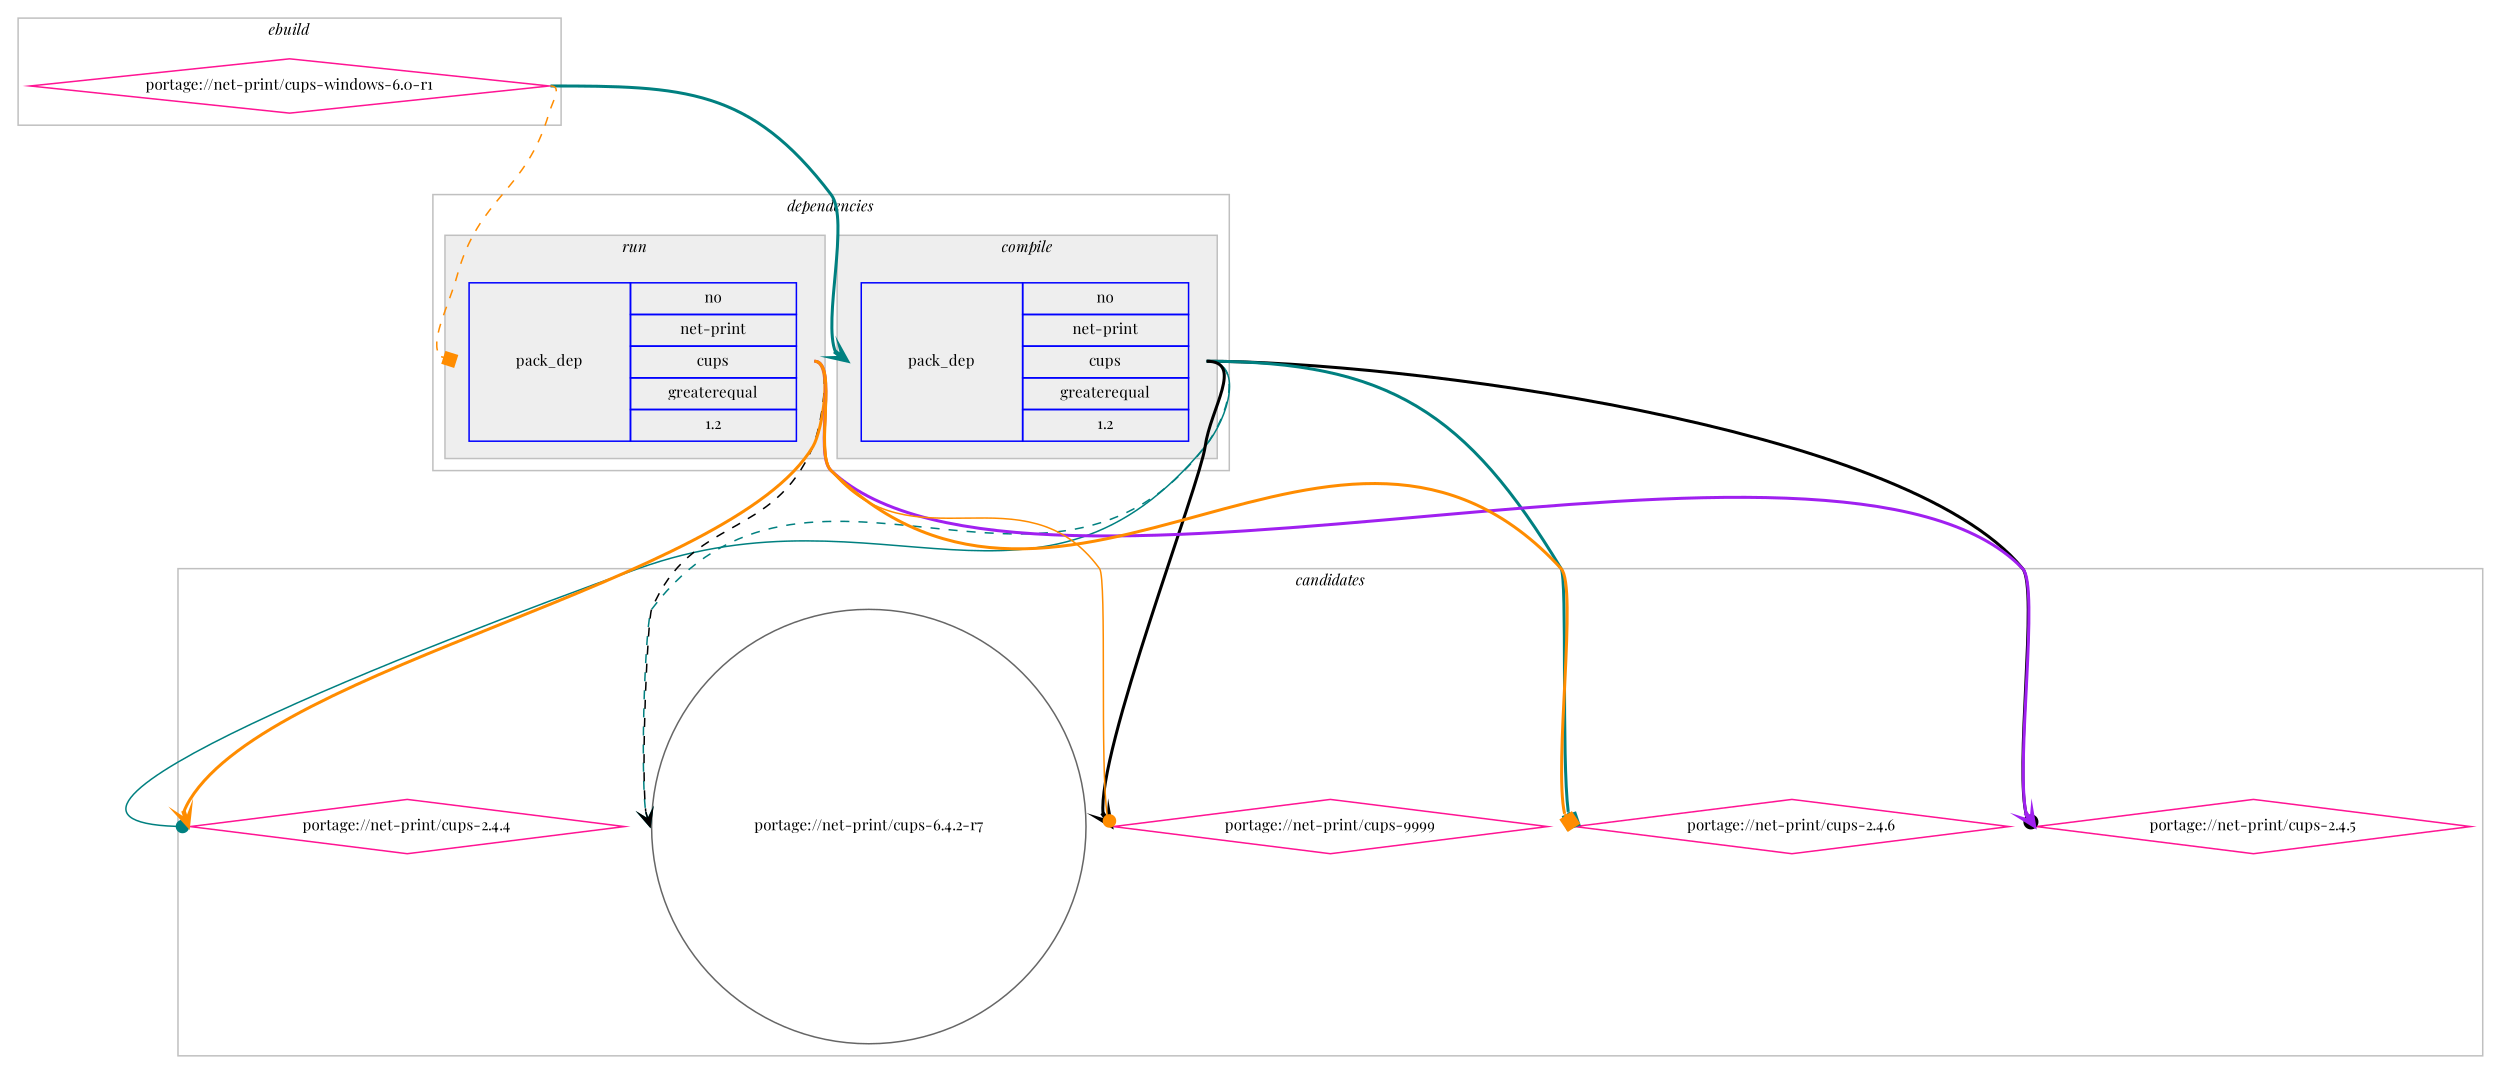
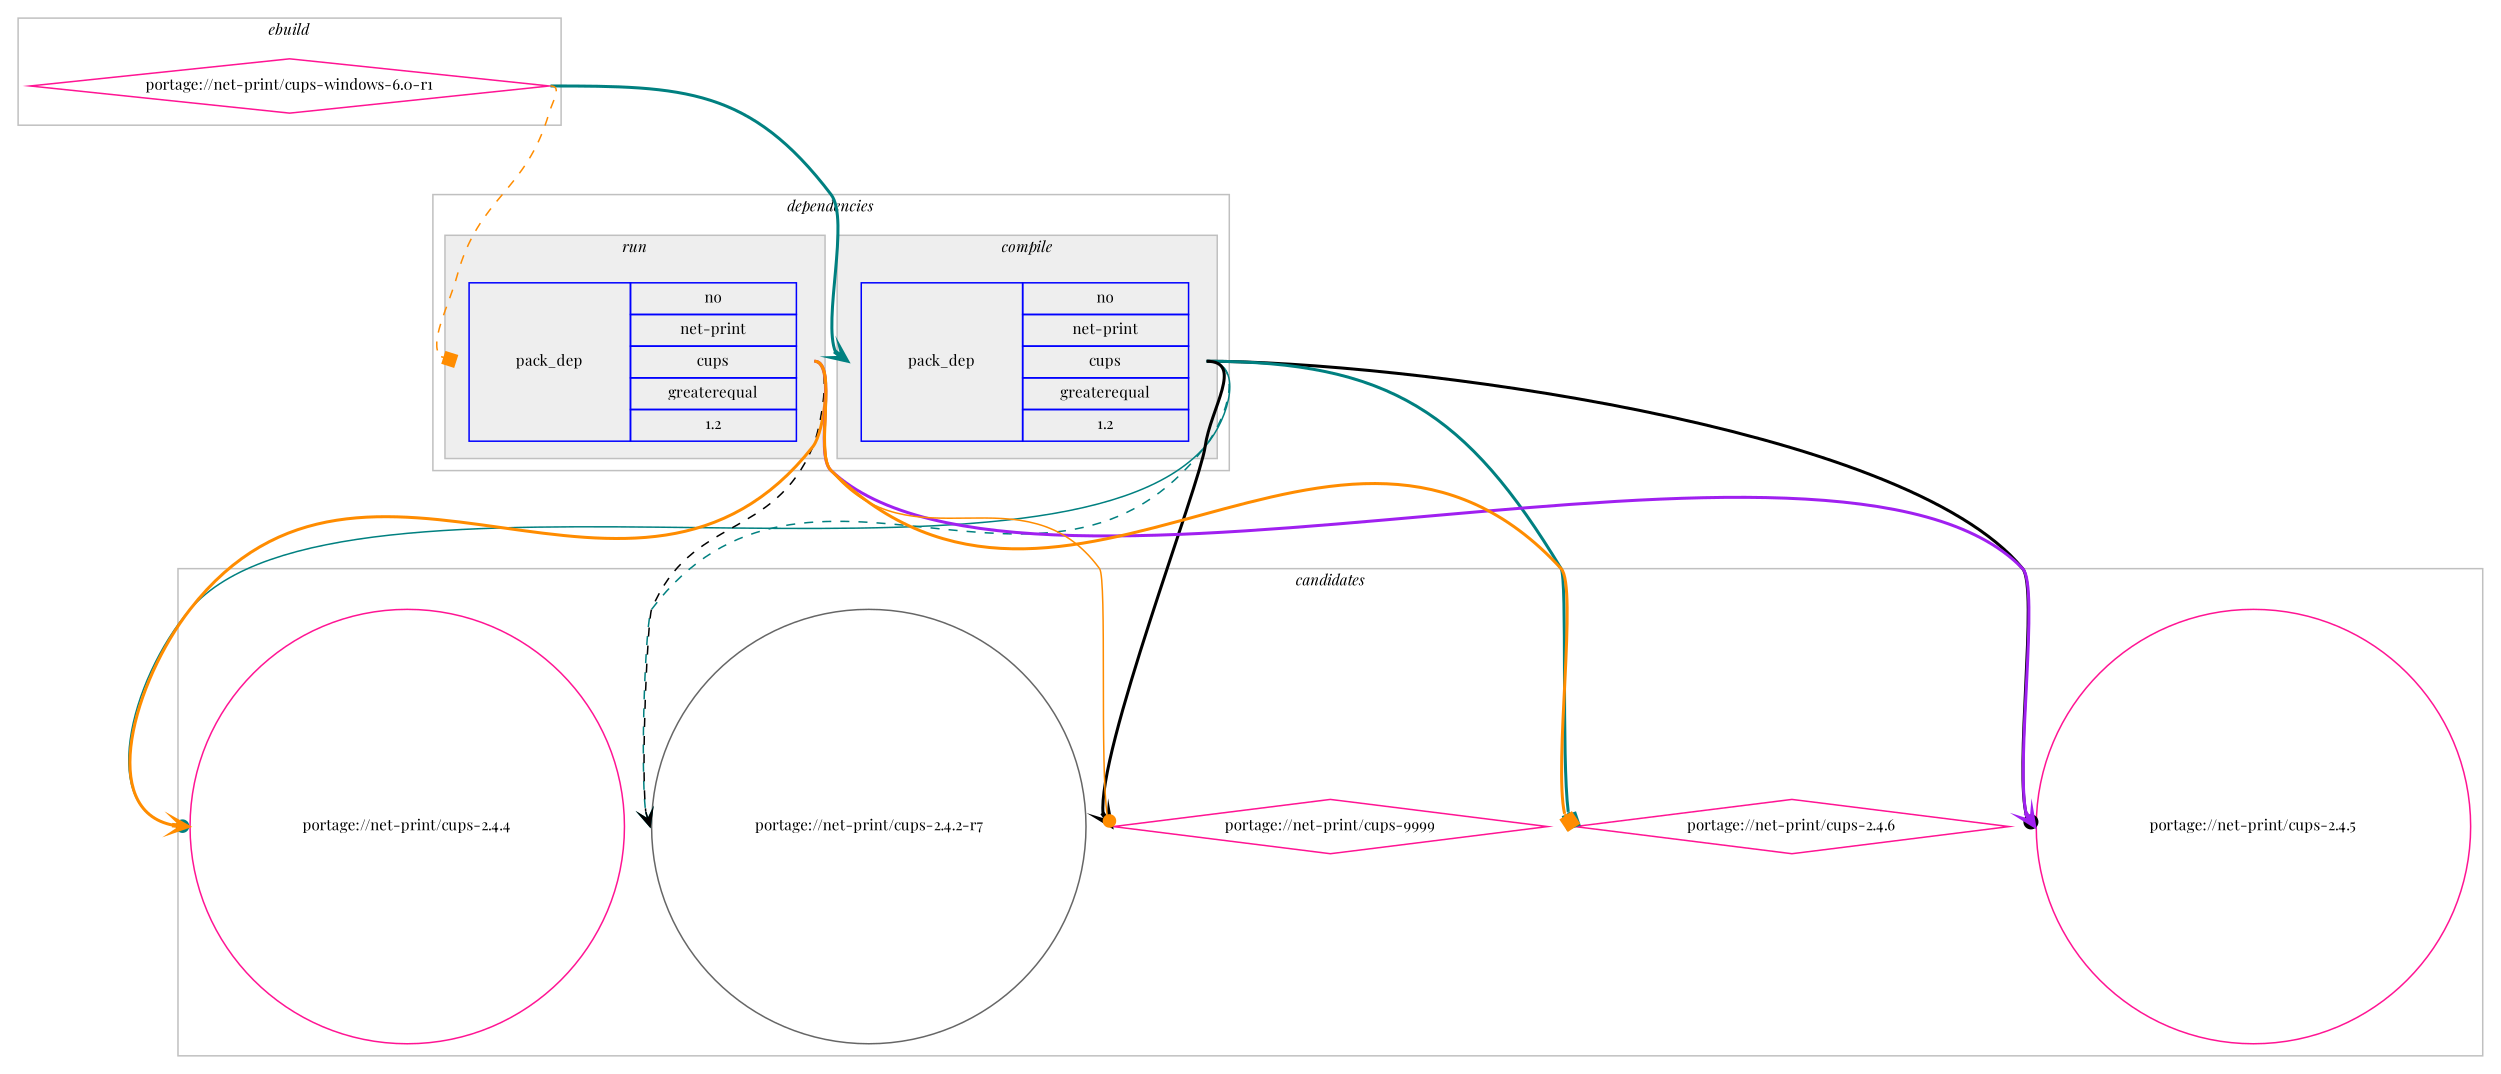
node "portage://net-print/cups-2.4.4": shape diamond -> circle
node "portage://net-print/cups-6.4.2-r7": label "portage://net-print/cups-6.4.2-r7" -> "portage://net-print/cups-2.4.2-r7"
node "portage://net-print/cups-2.4.5": shape diamond -> circle
